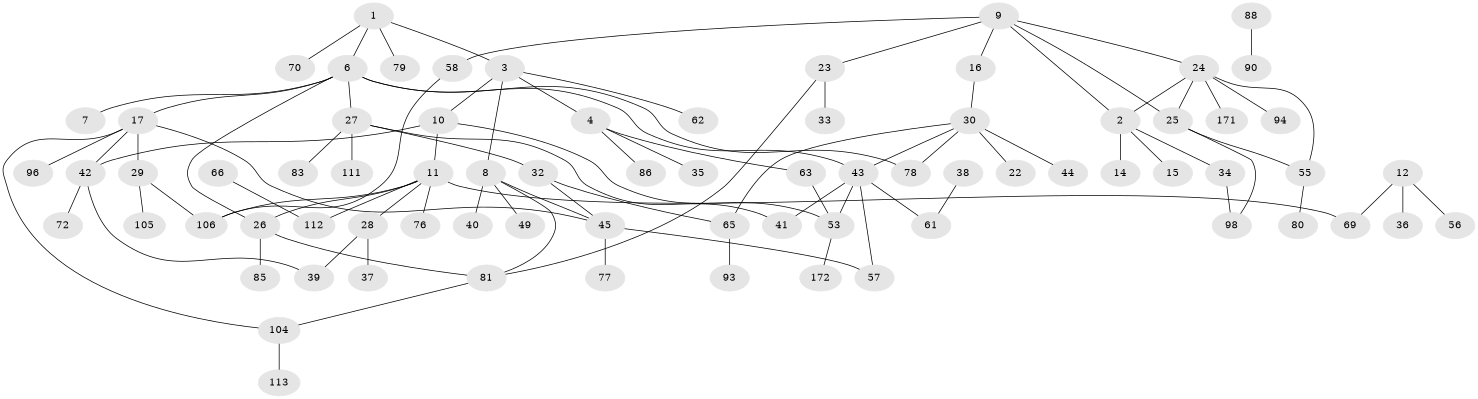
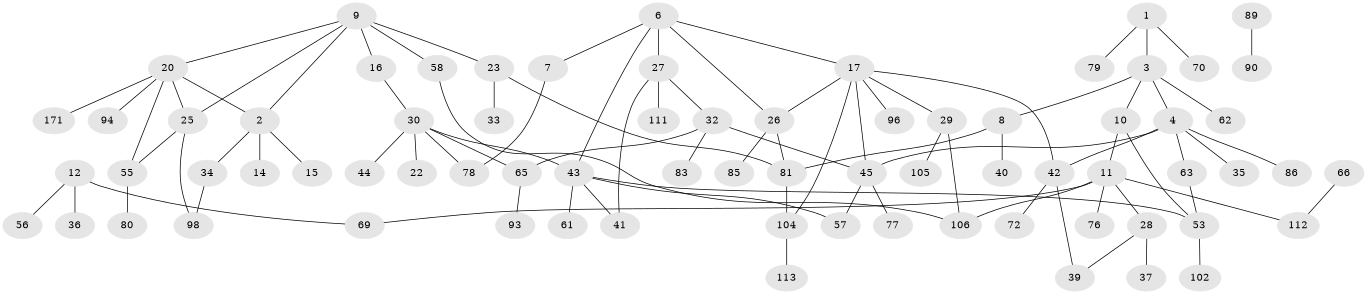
node "88": label "88" -> "89"
edge "1" -- "6": removed
node "24": label "24" -> "20"
edge "6" -- "78": now "7" -- "78"
edge "10" -- "42": now "4" -- "42"
edge "27" -- "83": now "32" -- "83"
node "38": removed
edge "11" -- "26": now "17" -- "26"
edge "8" -- "45": now "4" -- "45"
node "49": removed
node "172": label "172" -> "102"
